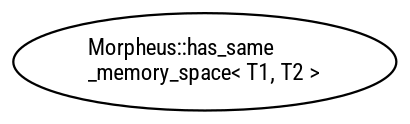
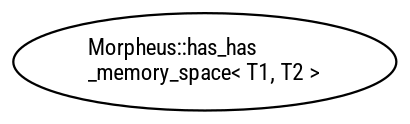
node "Morpheus::has_same _memory_space< T1, T2 >": label "Morpheus::has_same _memory_space< T1, T2 >" -> "Morpheus::has_has _memory_space< T1, T2 >"
